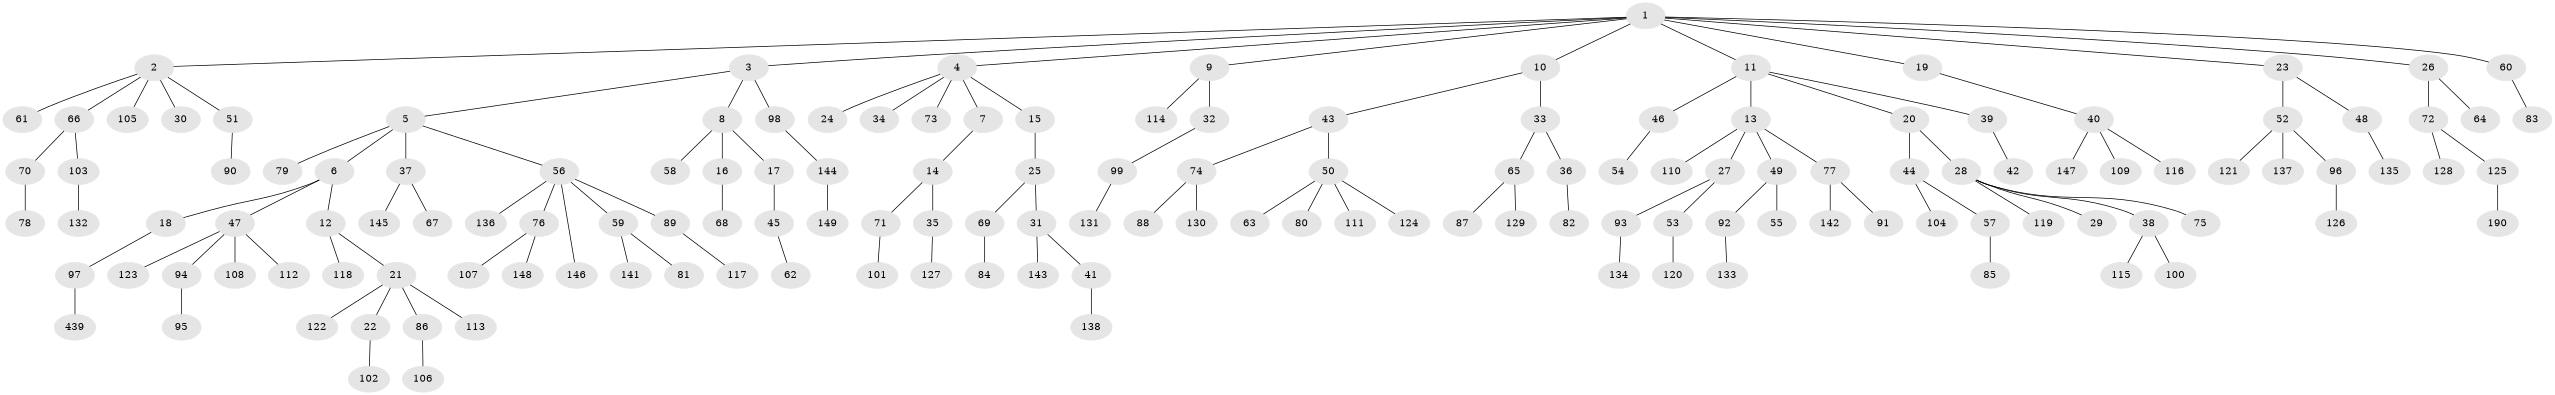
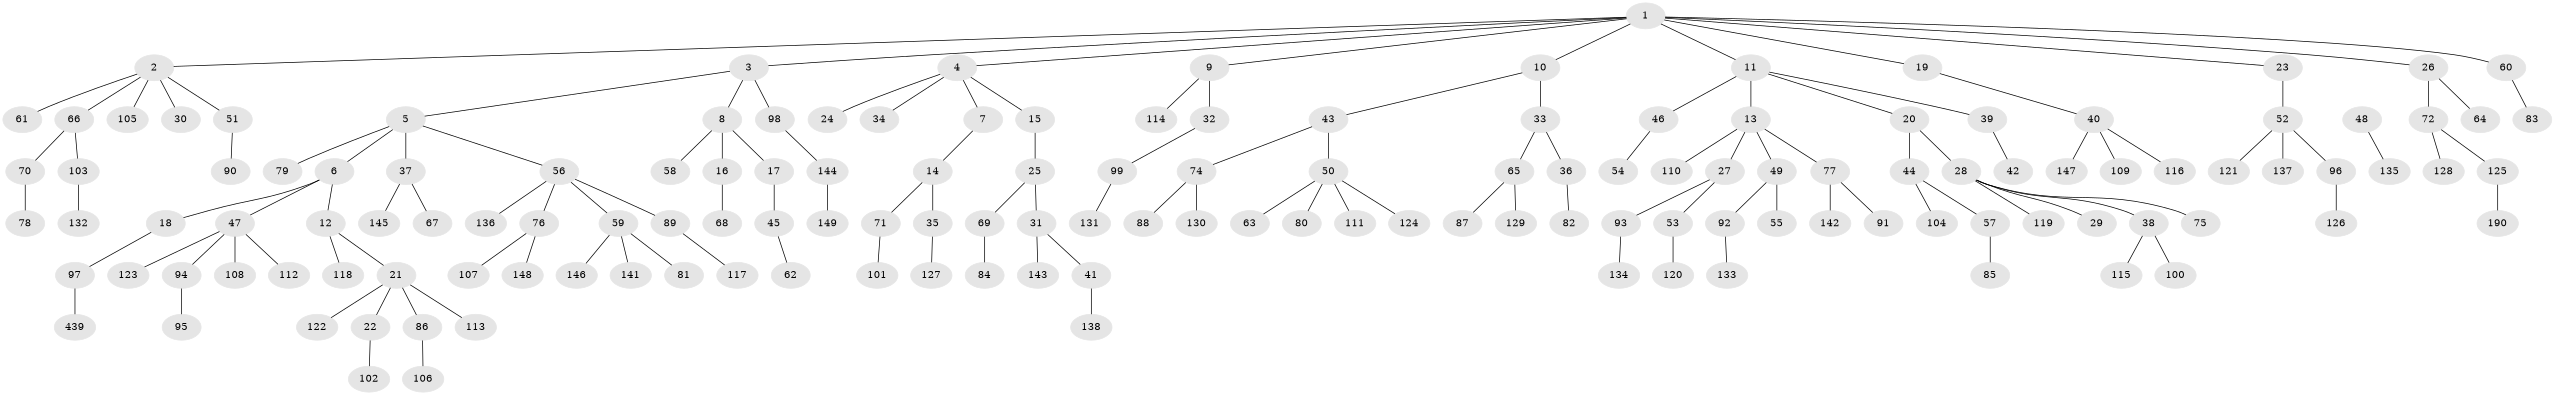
edge "23" -- "48": removed
node "73": removed
edge "56" -- "146": now "59" -- "146"
